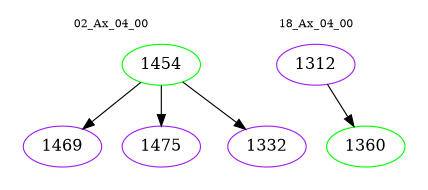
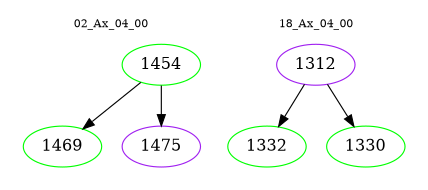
edge "1454" -> "1332": now "1312" -> "1332"
node "1469": color purple -> green
node "1332": color purple -> green
node "1360": label "1360" -> "1330"
